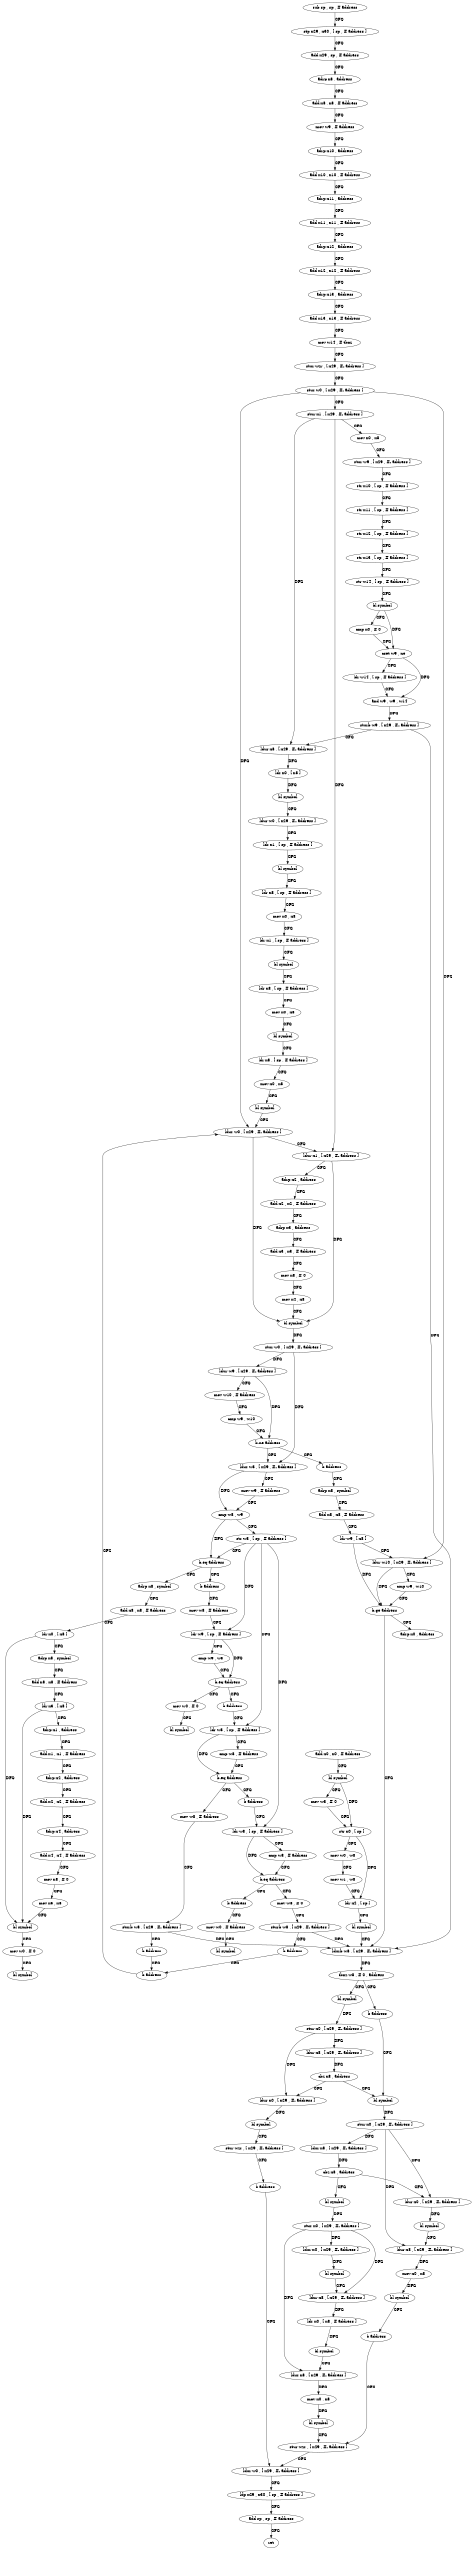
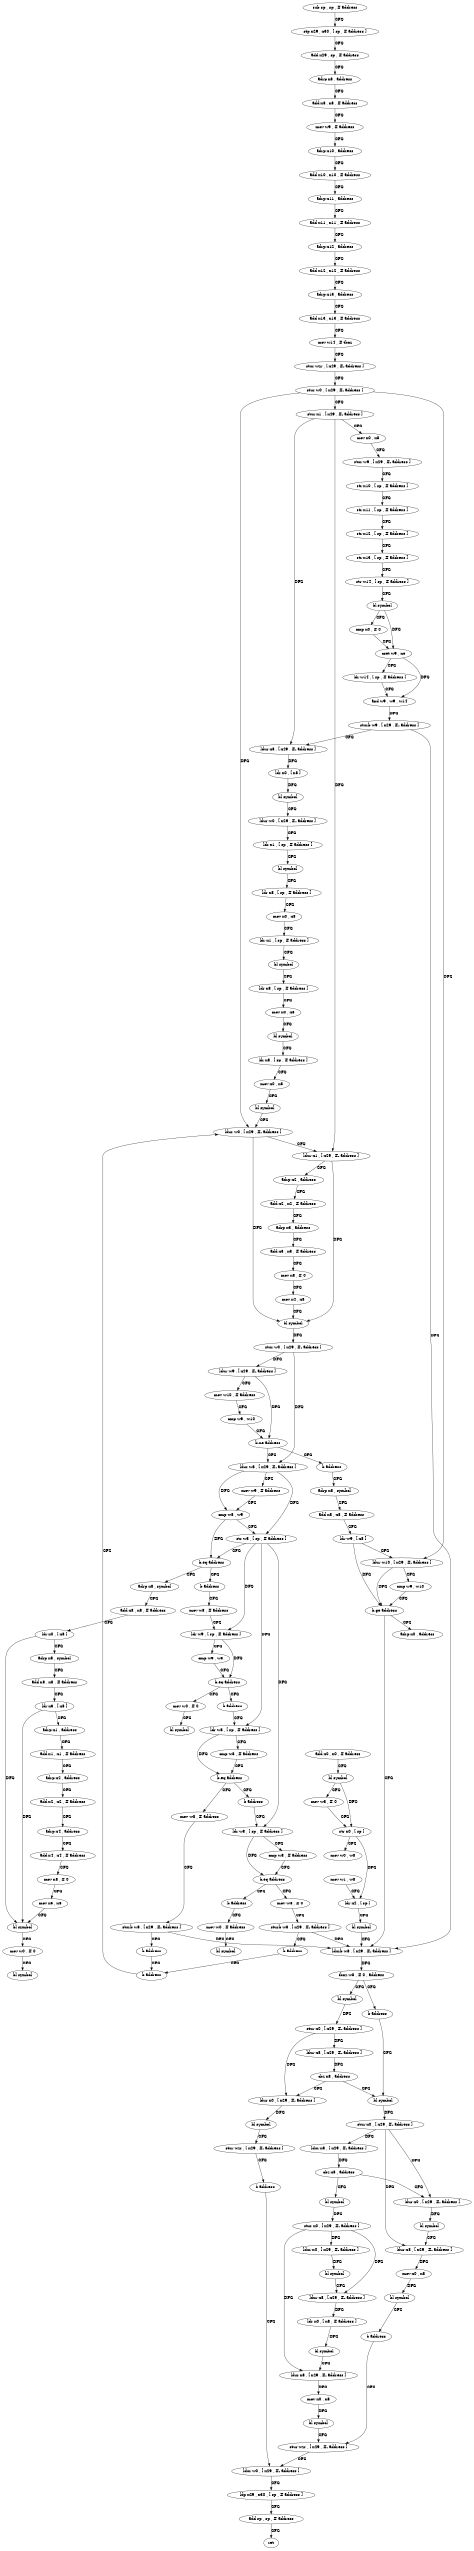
edge "ldur w8 , [ x29 , #- address ]" -> "str w8 , [ sp , # address ]": added, label "DFG"
edge "mov w0 , w8" -> "mov w1 , w8": removed, label "CFG"
